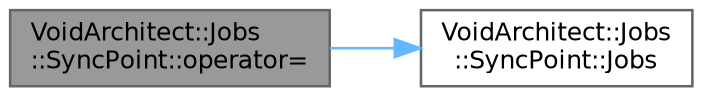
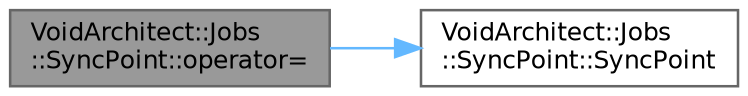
node "VoidArchitect::Jobs ::SyncPoint::Jobs": label "VoidArchitect::Jobs ::SyncPoint::Jobs" -> "VoidArchitect::Jobs ::SyncPoint::SyncPoint"
